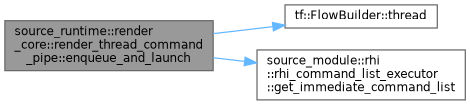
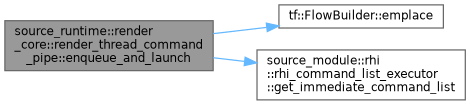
node "tf::FlowBuilder::thread": label "tf::FlowBuilder::thread" -> "tf::FlowBuilder::emplace"
